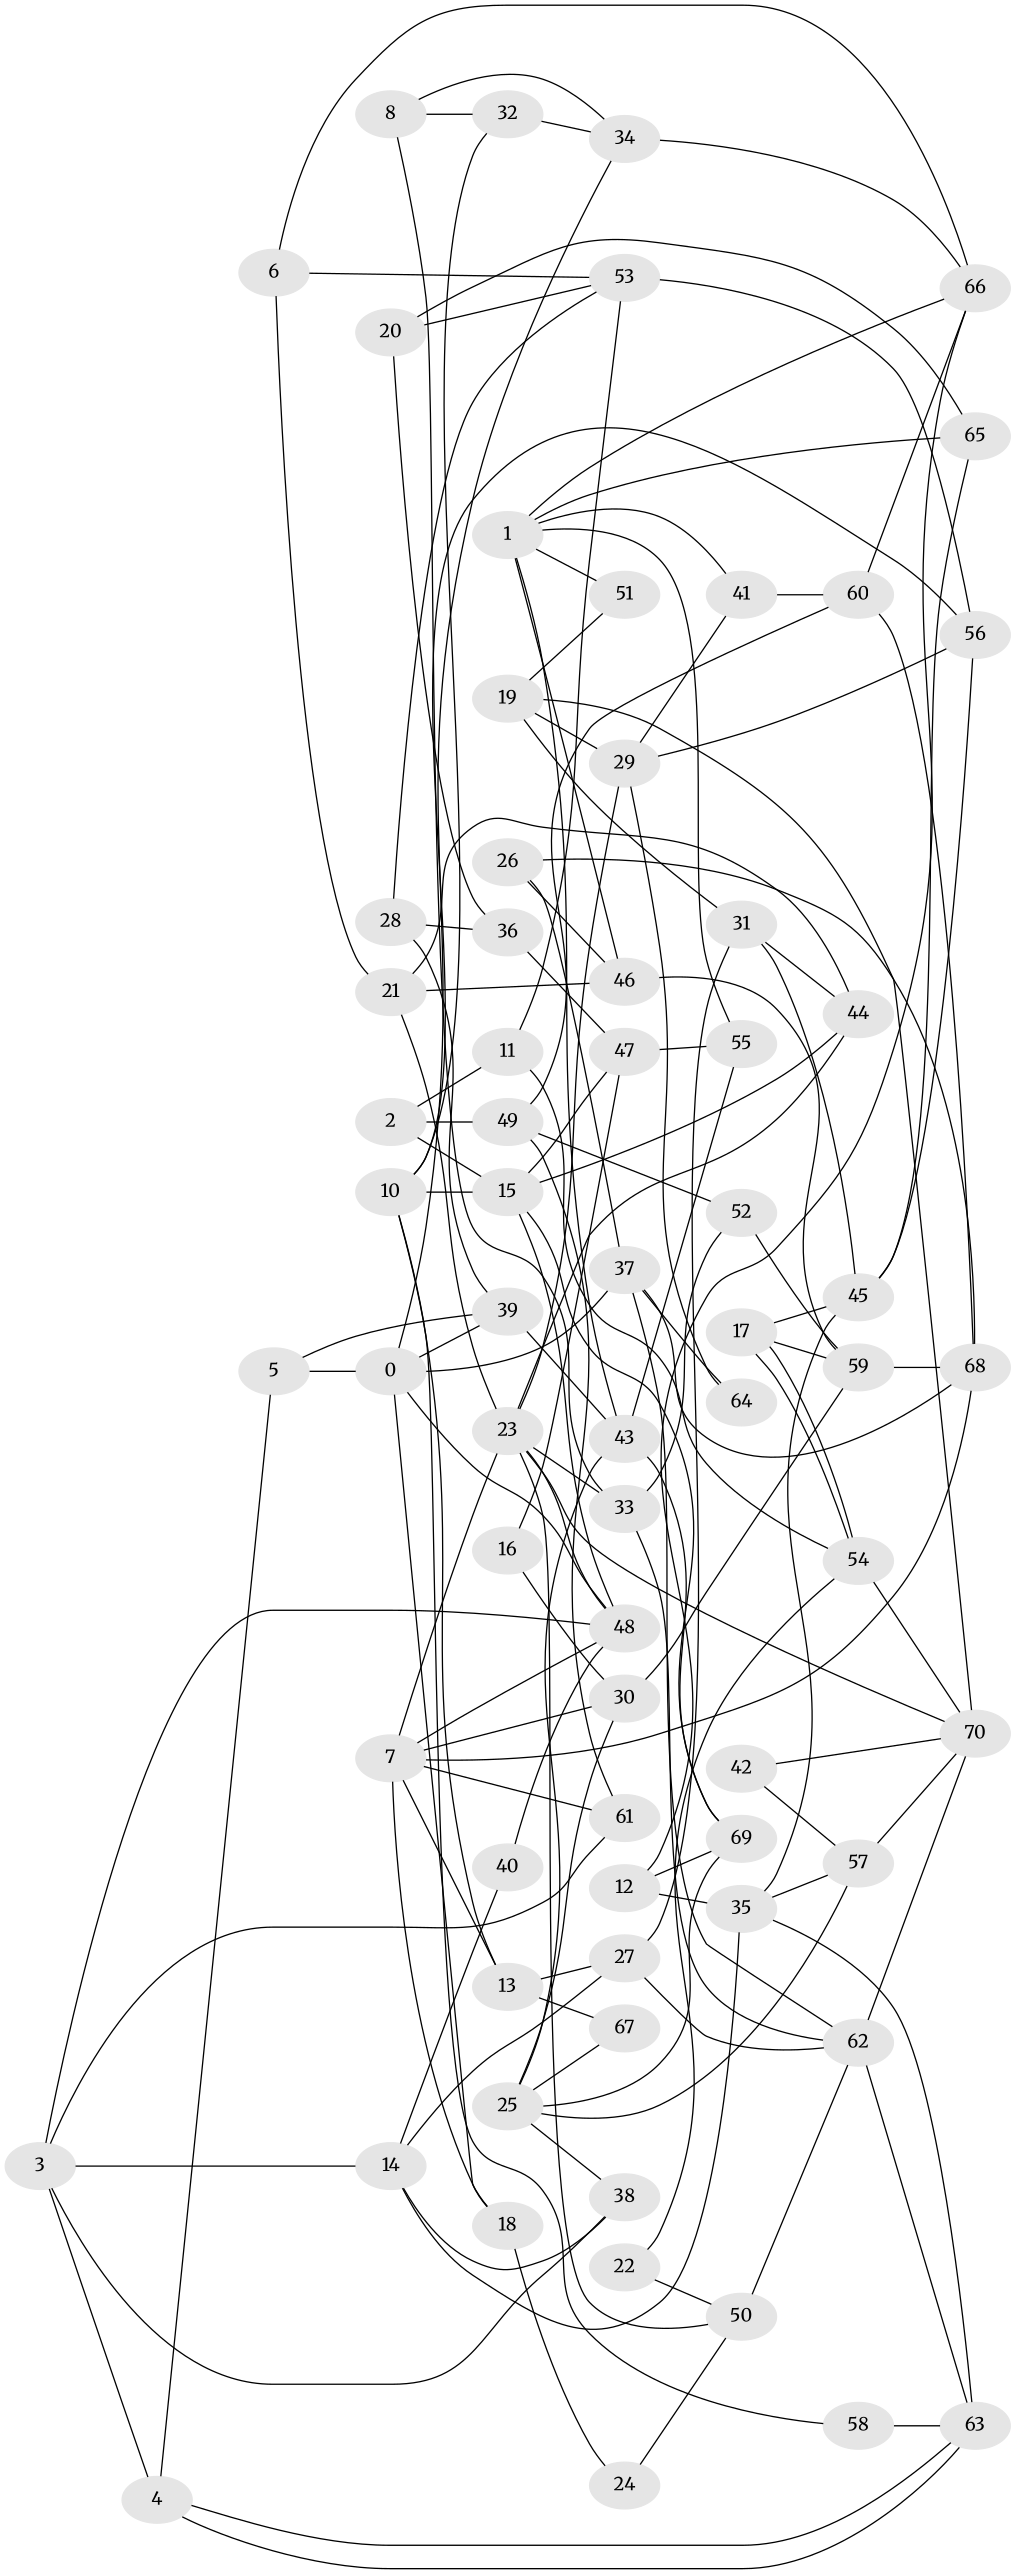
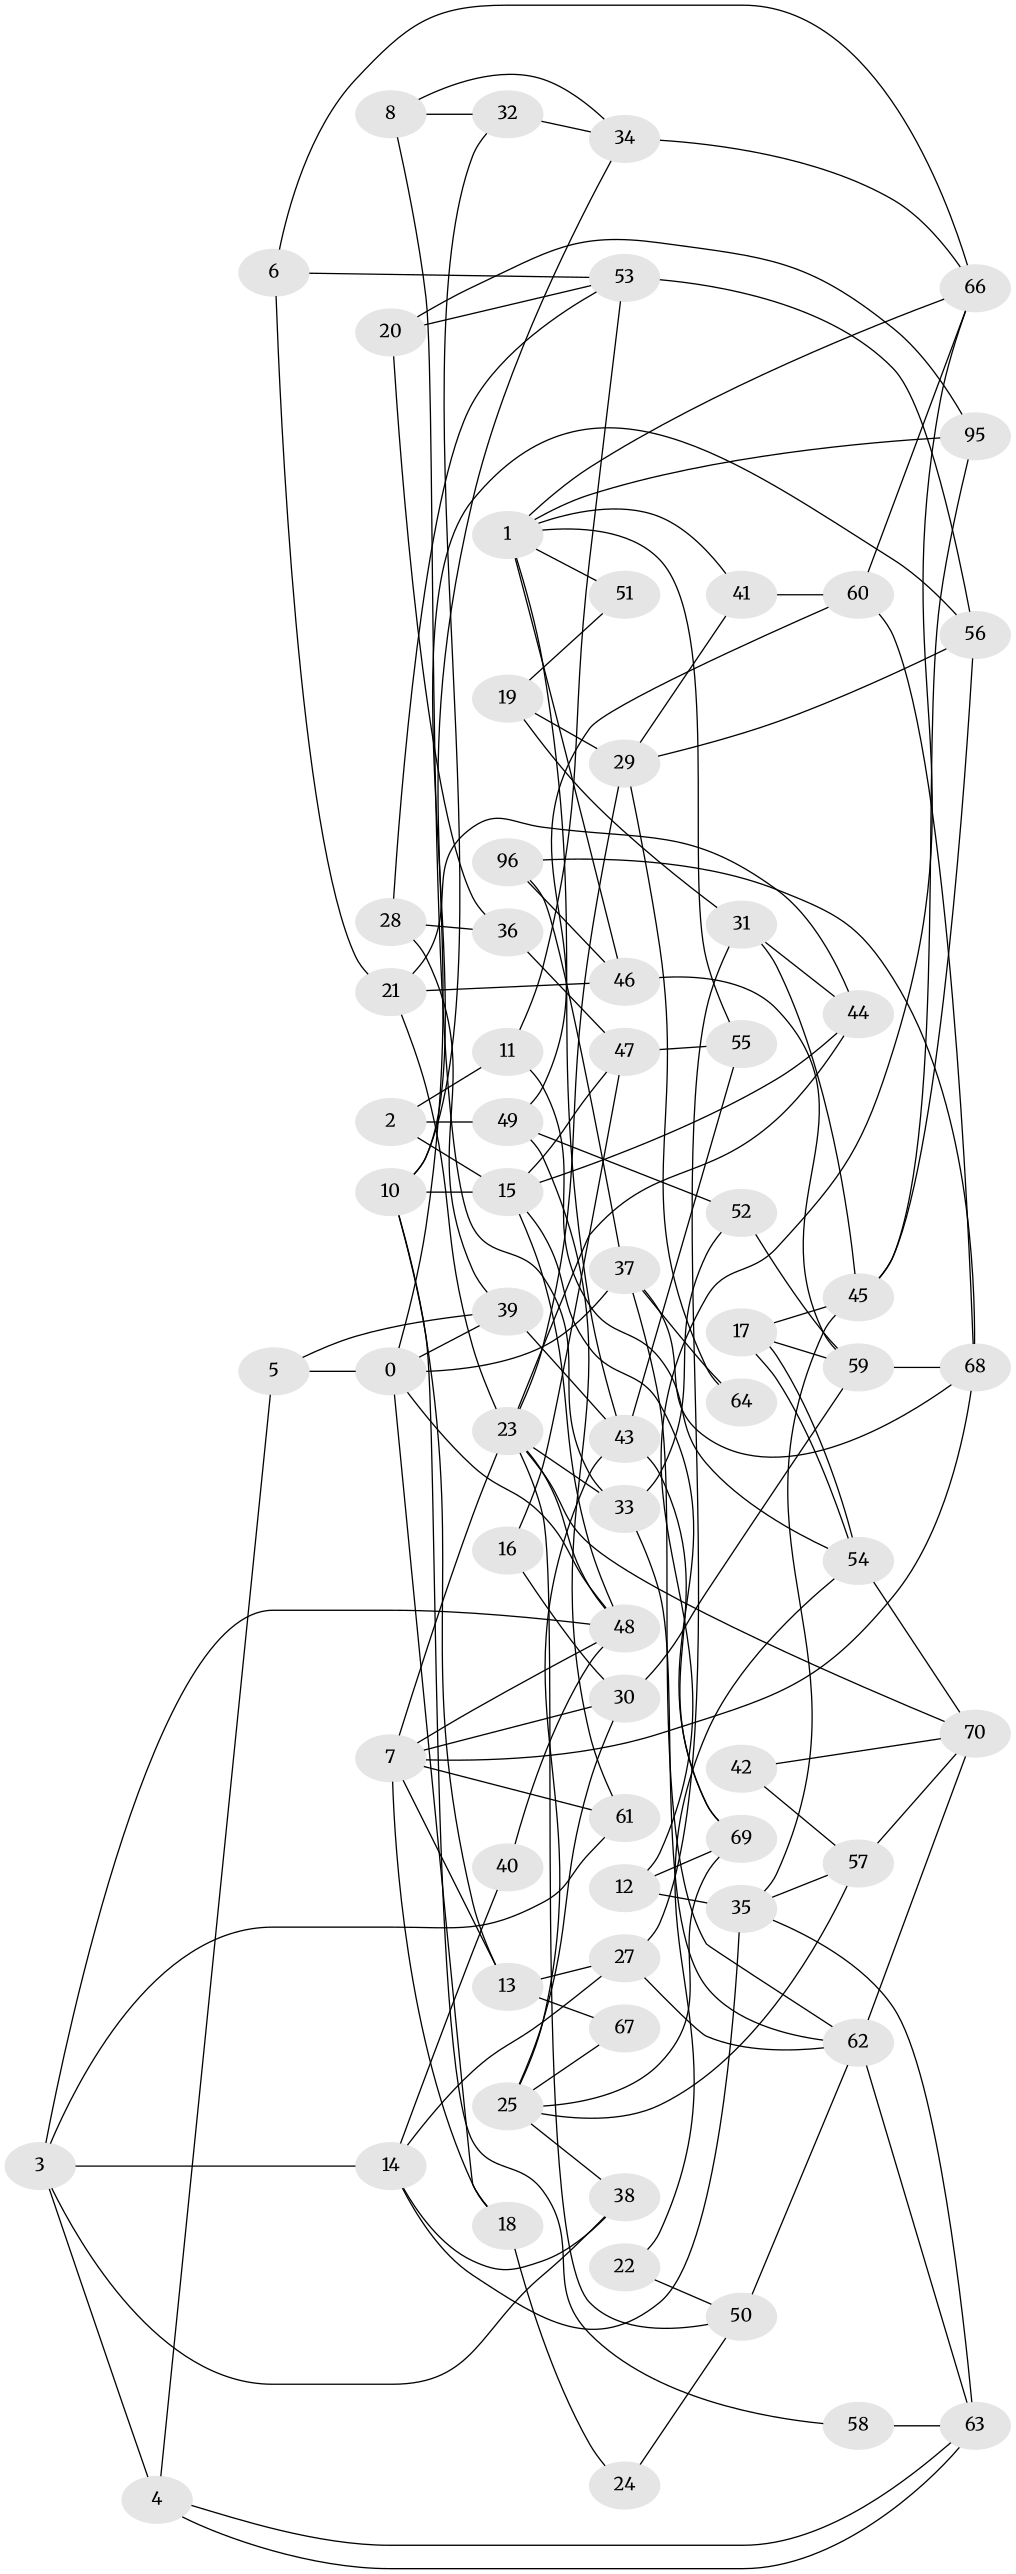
node "65": label "65" -> "95"
node "26": label "26" -> "96"
edge "19" -- "70": removed
